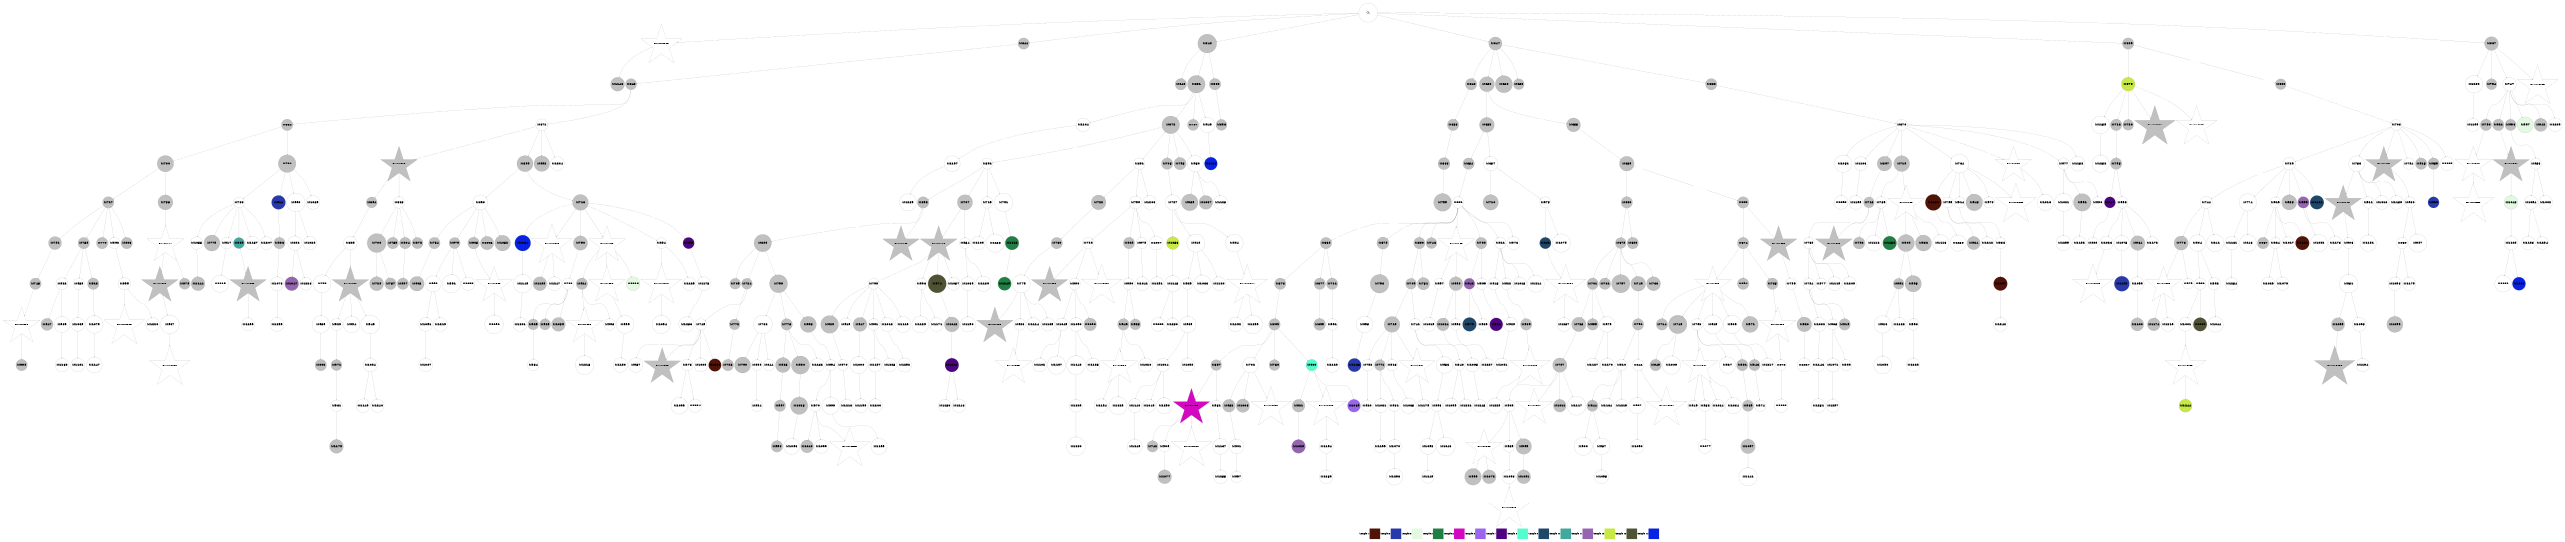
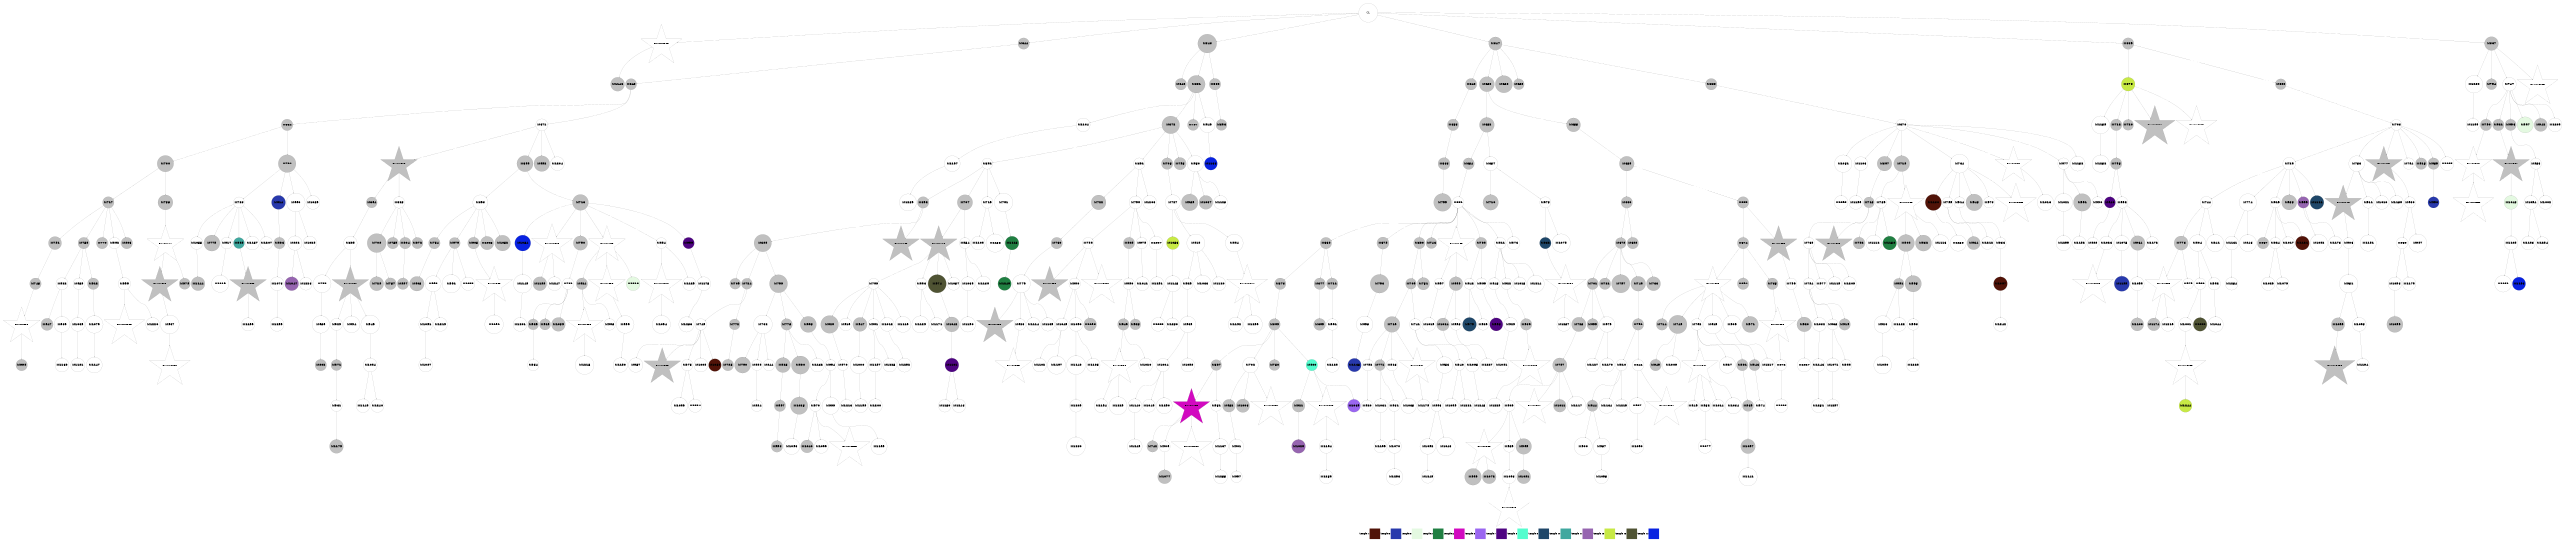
node "M842": fillcolor #9665b0 -> white
